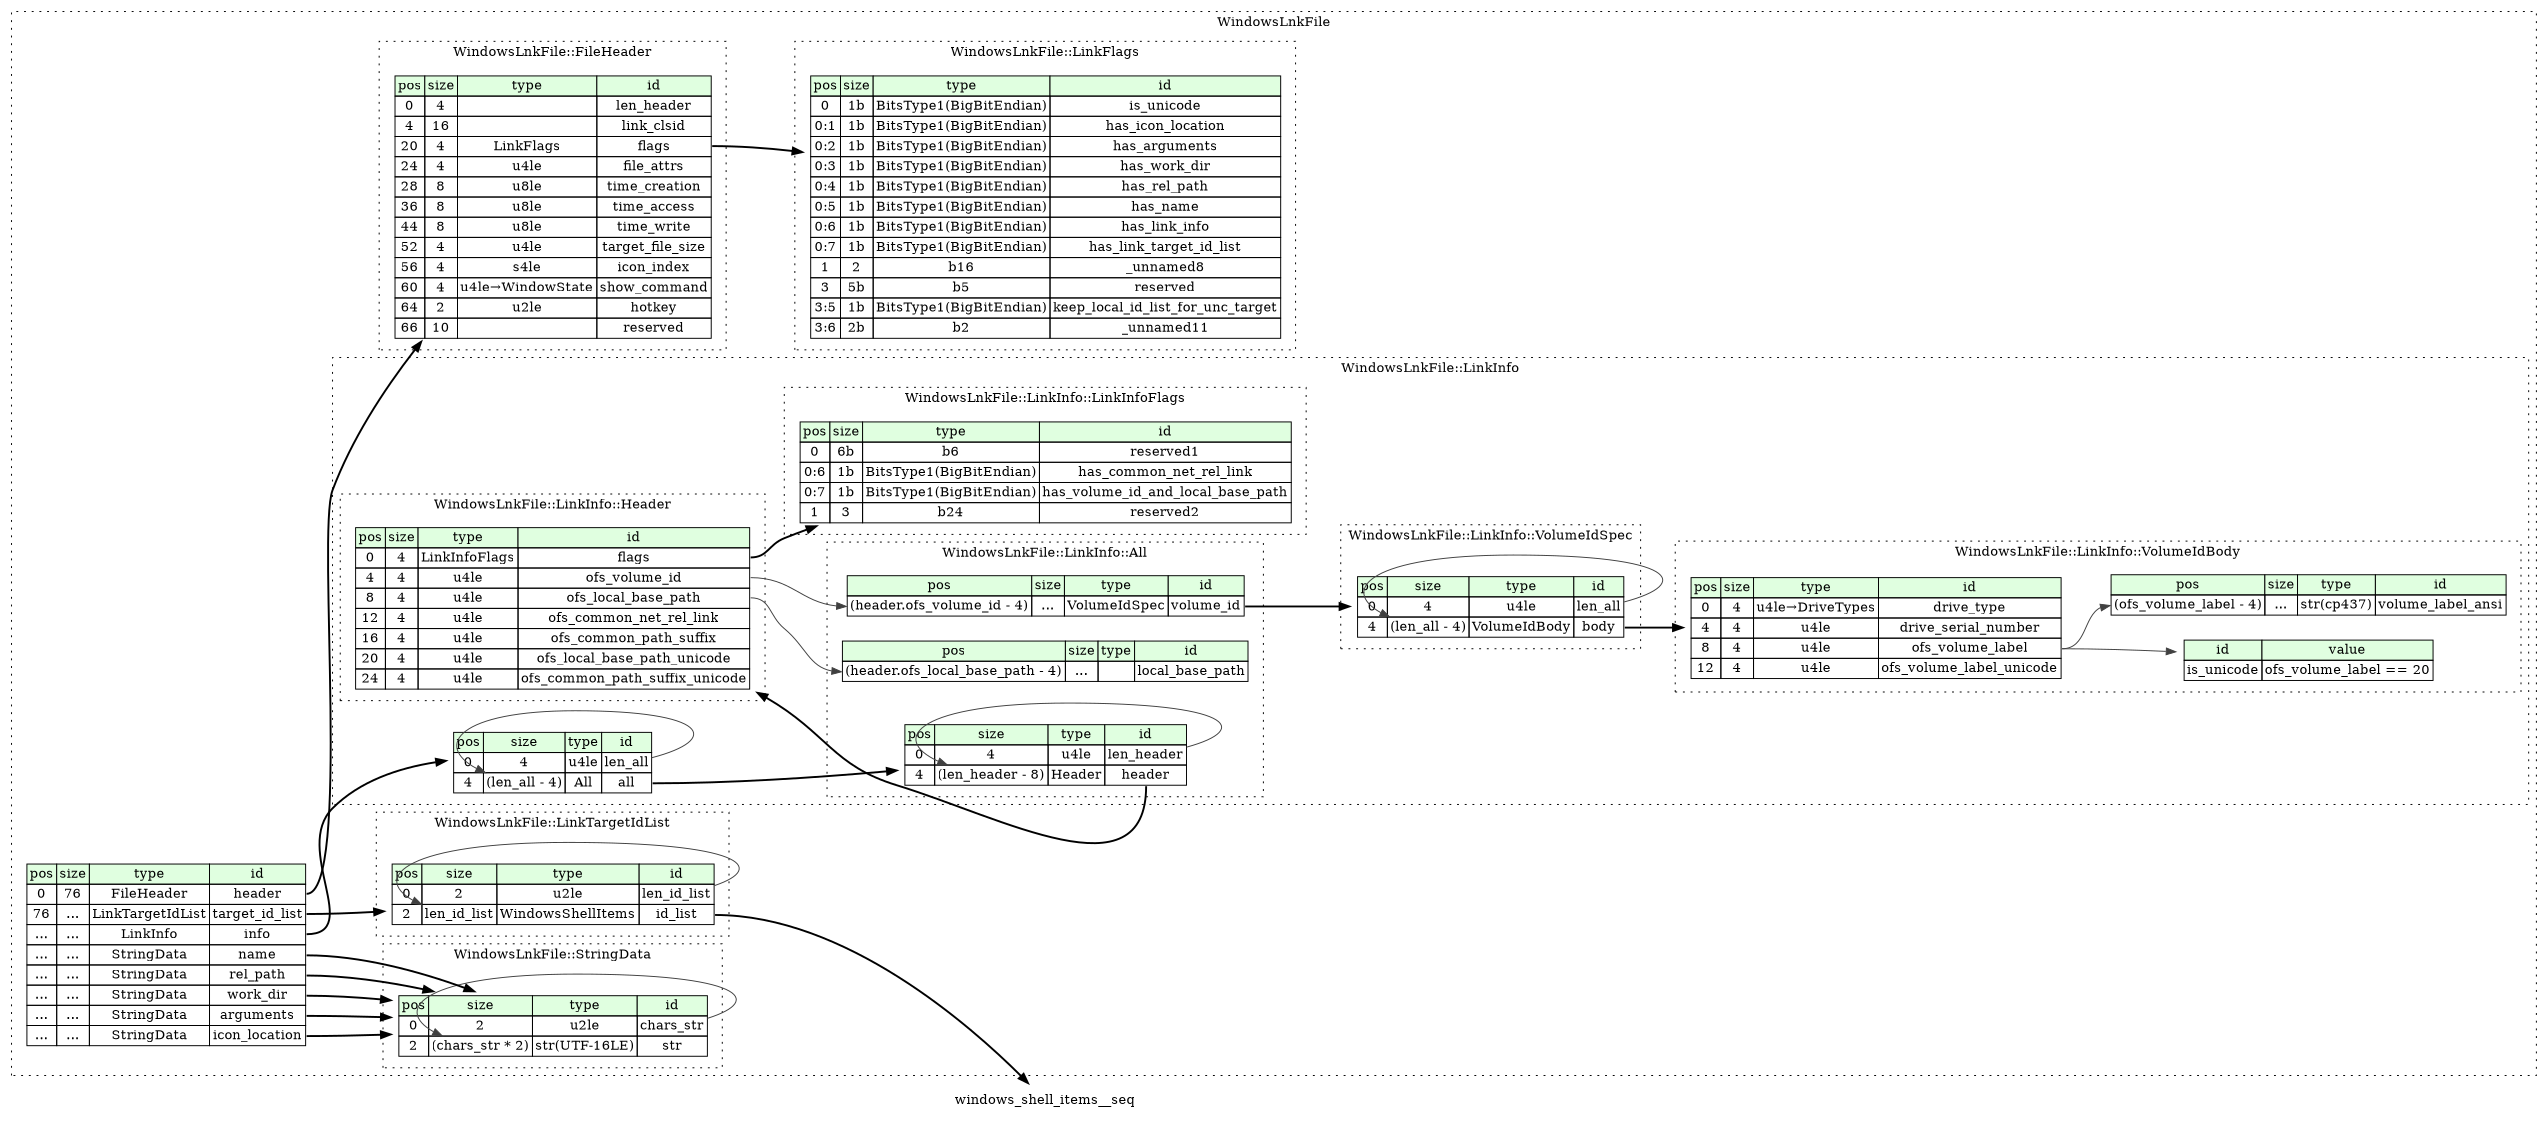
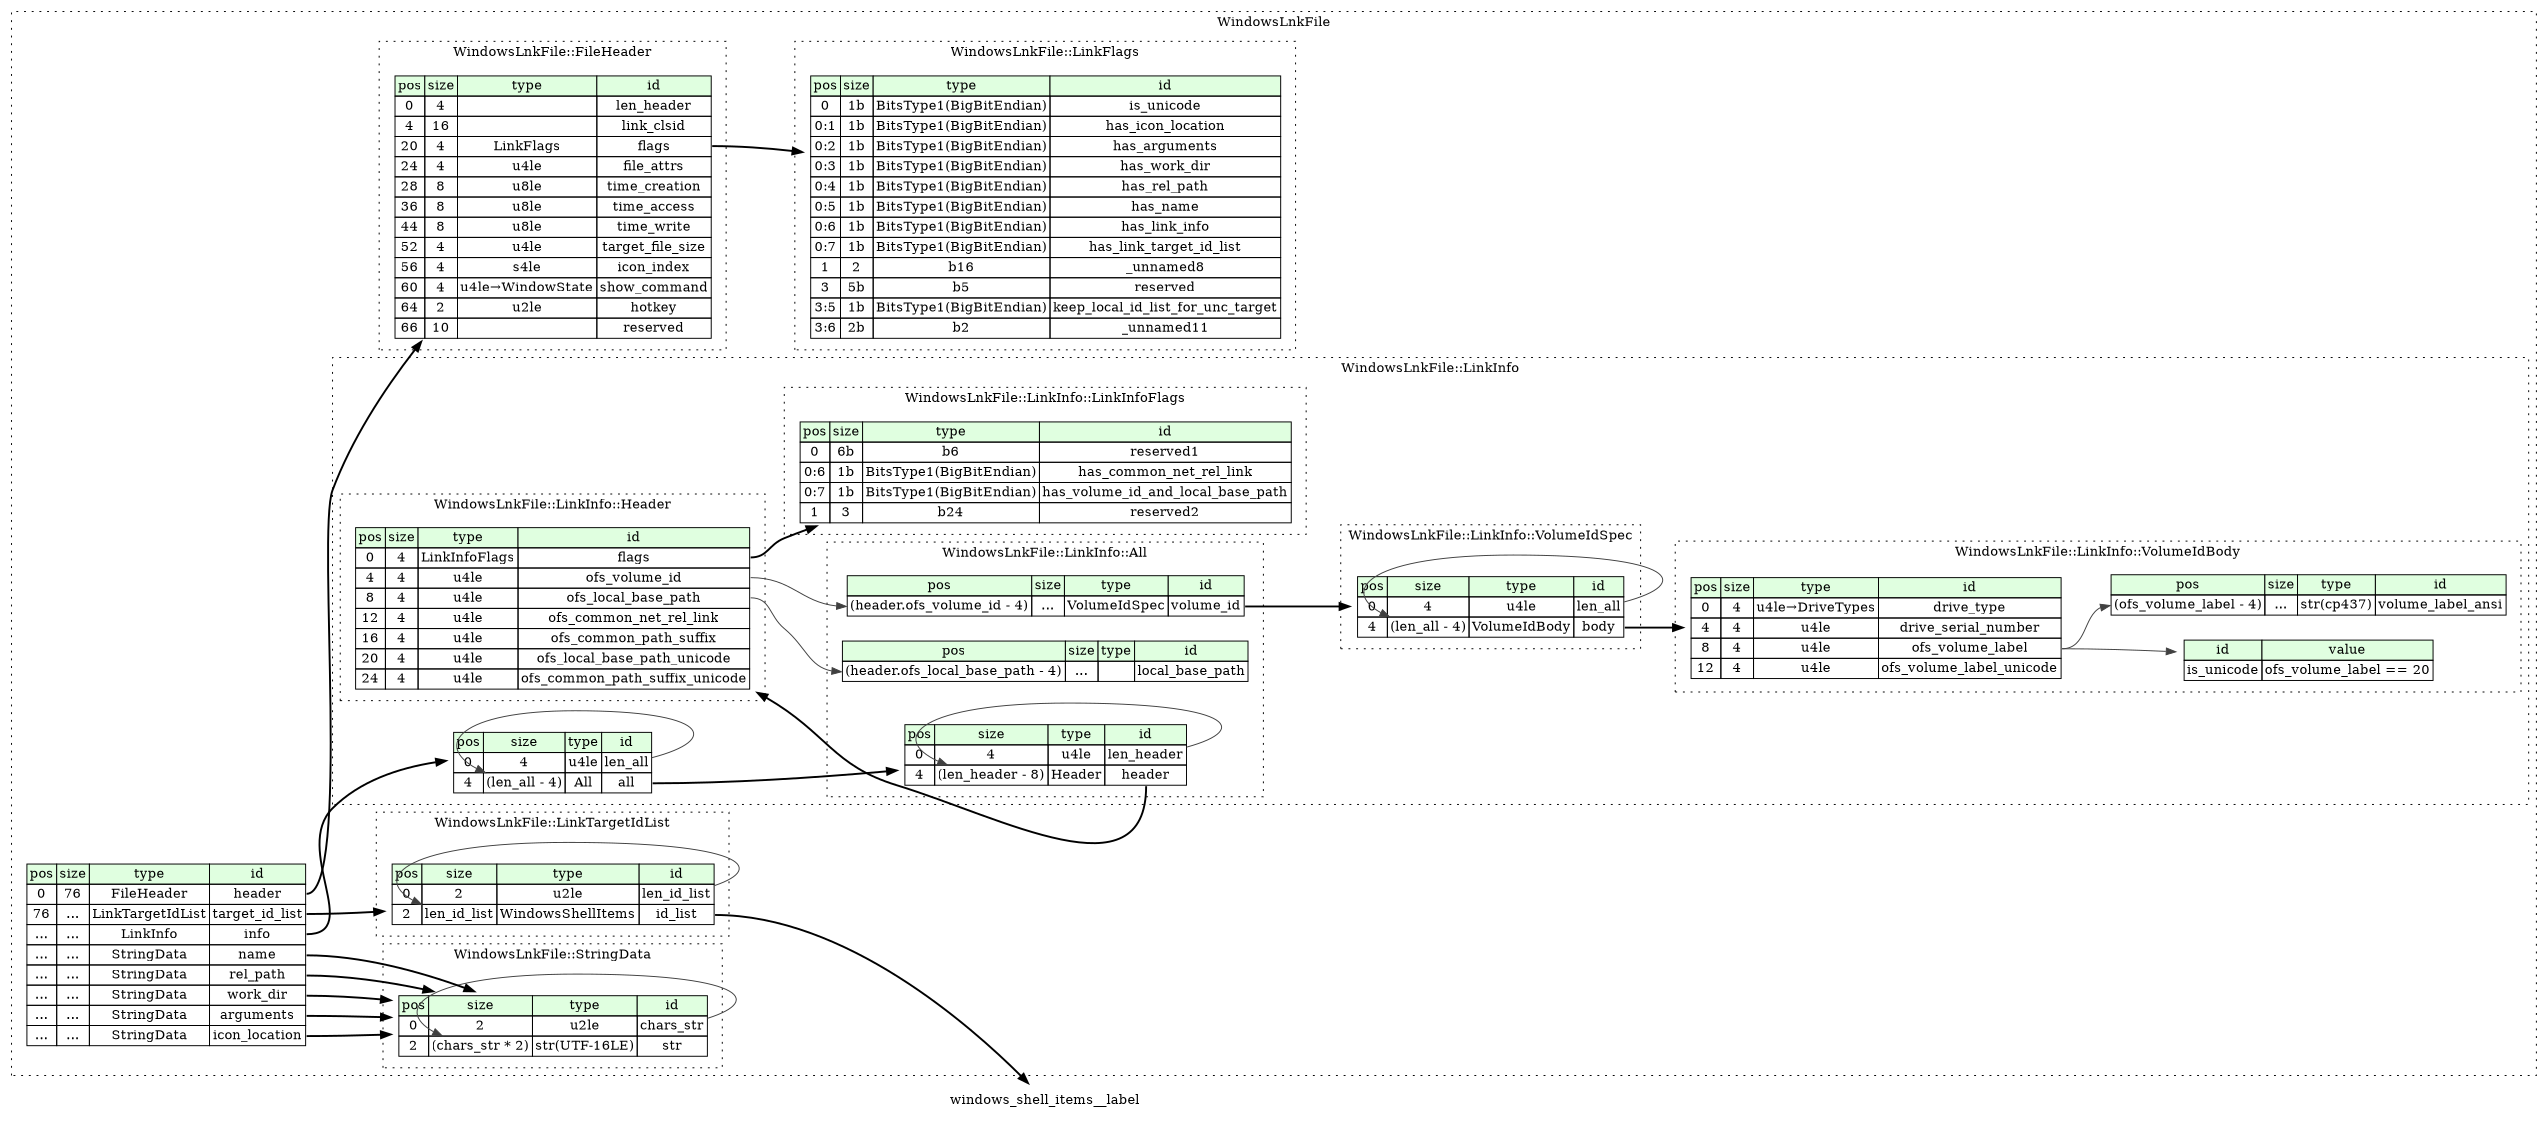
node "windows_shell_items__seq": label "windows_shell_items__seq" -> "windows_shell_items__label"
